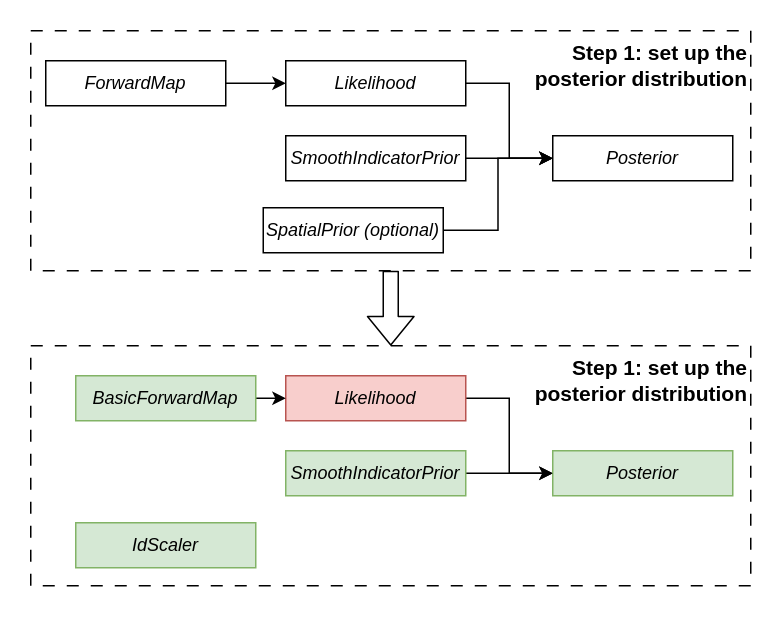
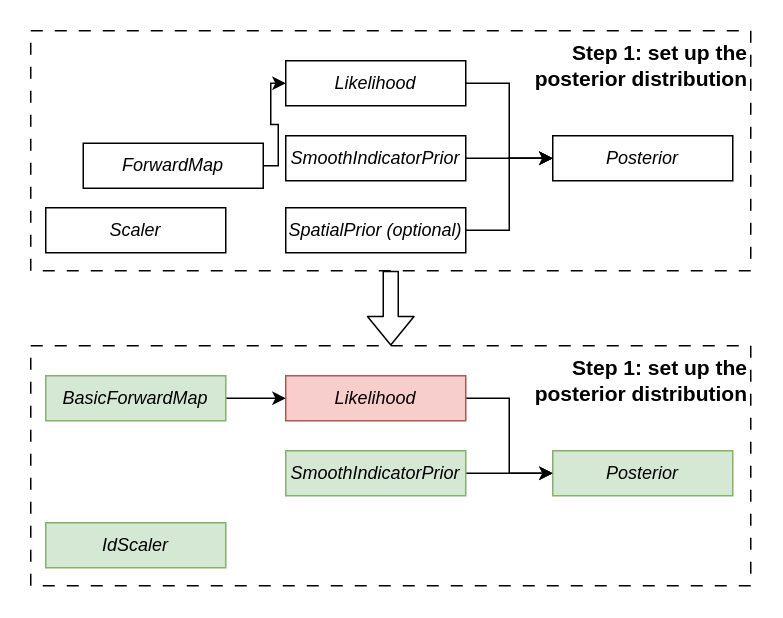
node "ForwardMap": moved (136, 83) -> (173, 166)
node "Scaler": added
node "SpatialPrior (optional)": moved (353, 230) -> (376, 230)
node "BasicForwardMap": moved (166, 398) -> (136, 398)
node "IdScaler": moved (166, 545) -> (136, 545)
